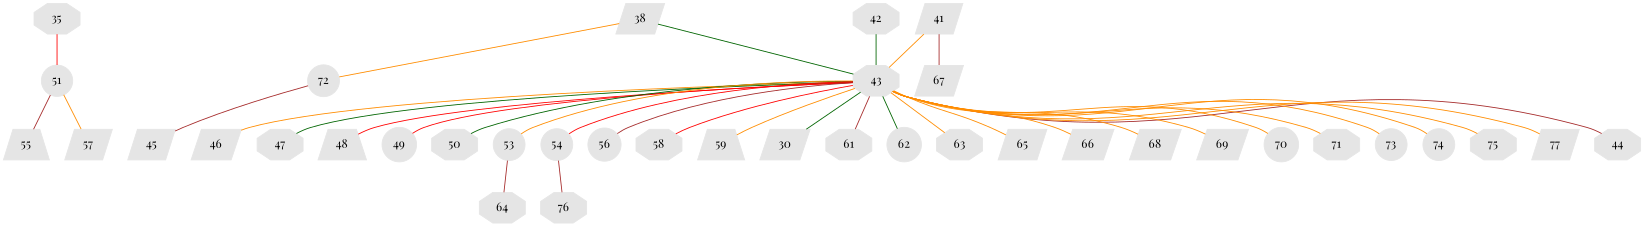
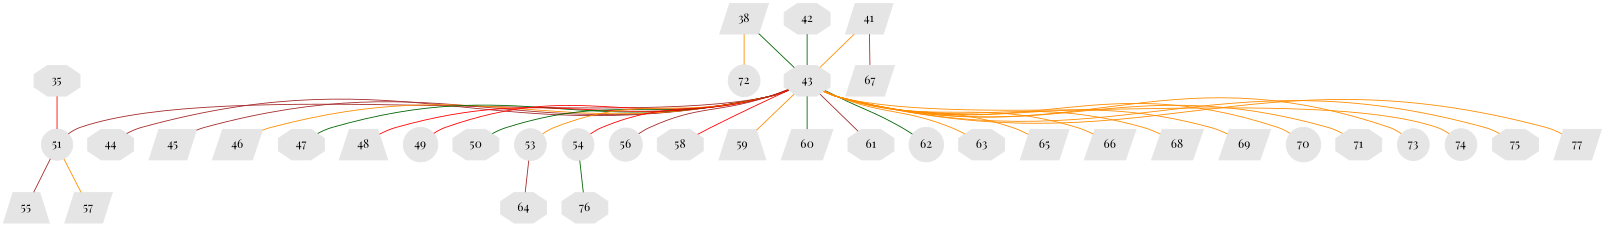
edge "43" -- "51": added
edge "72" -- "45": now "43" -- "45"
node "30": label "30" -> "60"
edge "54" -- "76": color brown -> darkgreen
